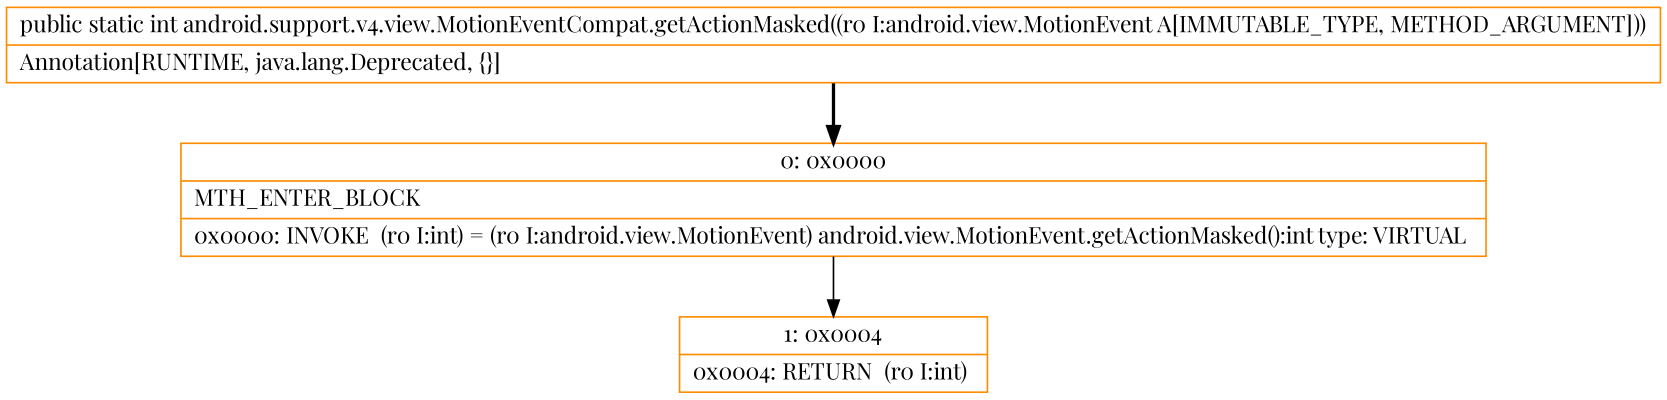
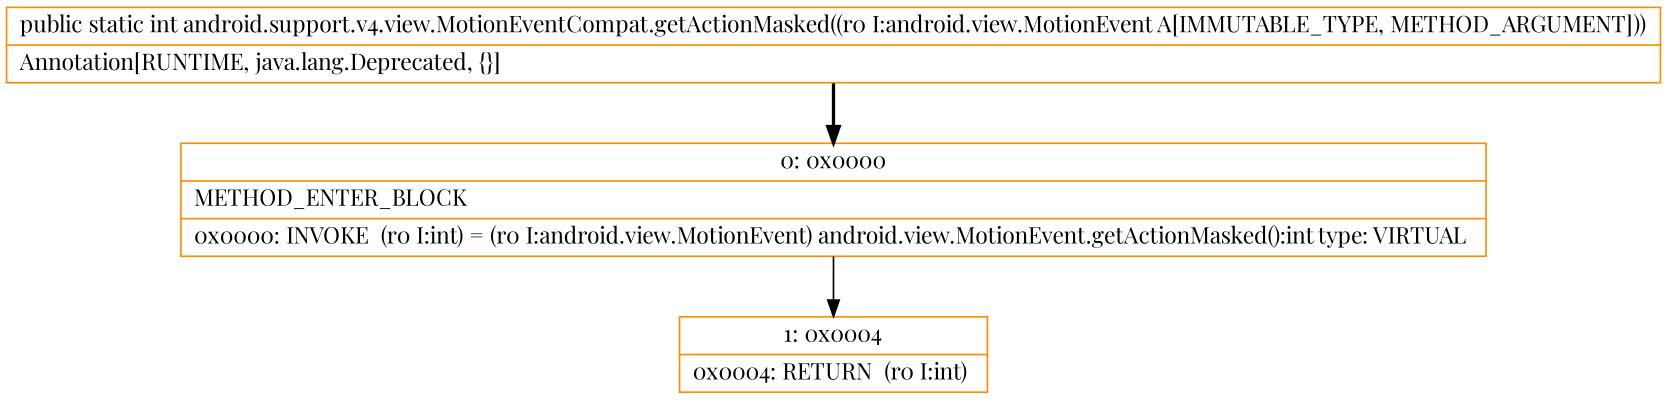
node "0: 0x0000": text "MTH_ENTER_BLOCK" -> "METHOD_ENTER_BLOCK"
